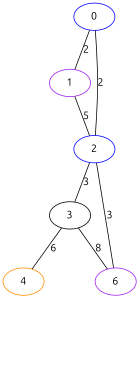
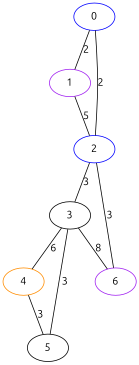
node "5": added
